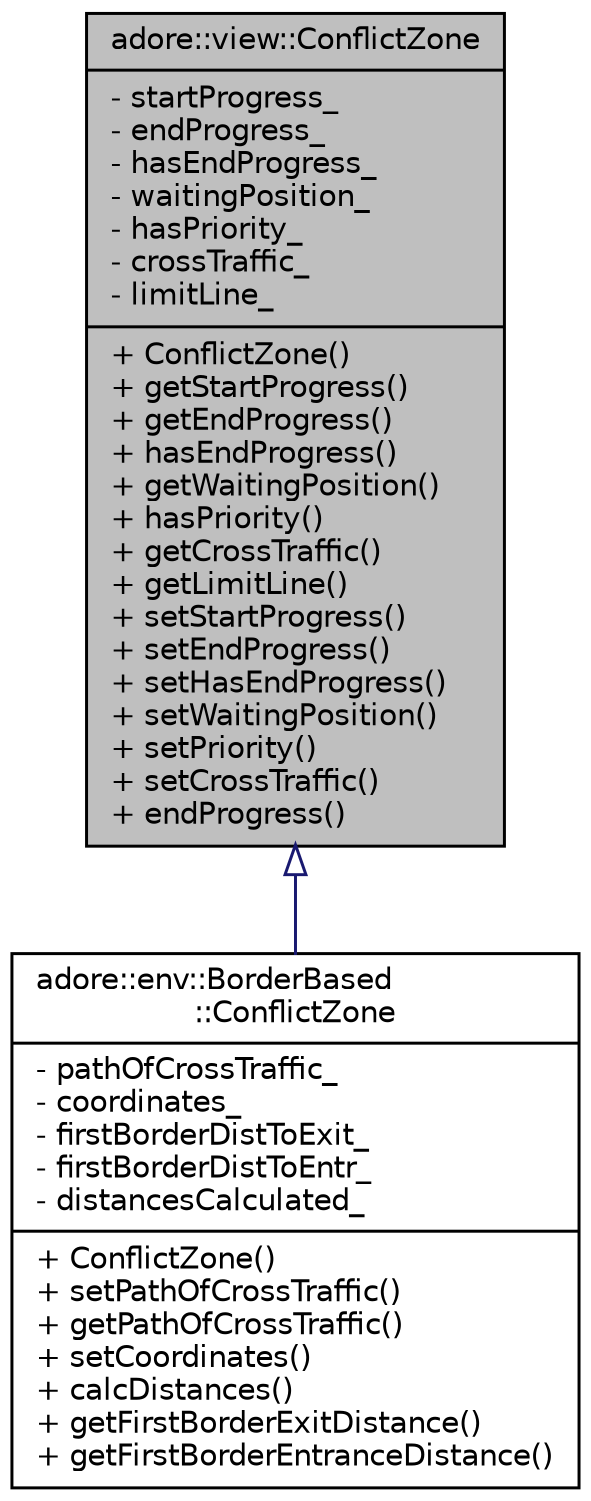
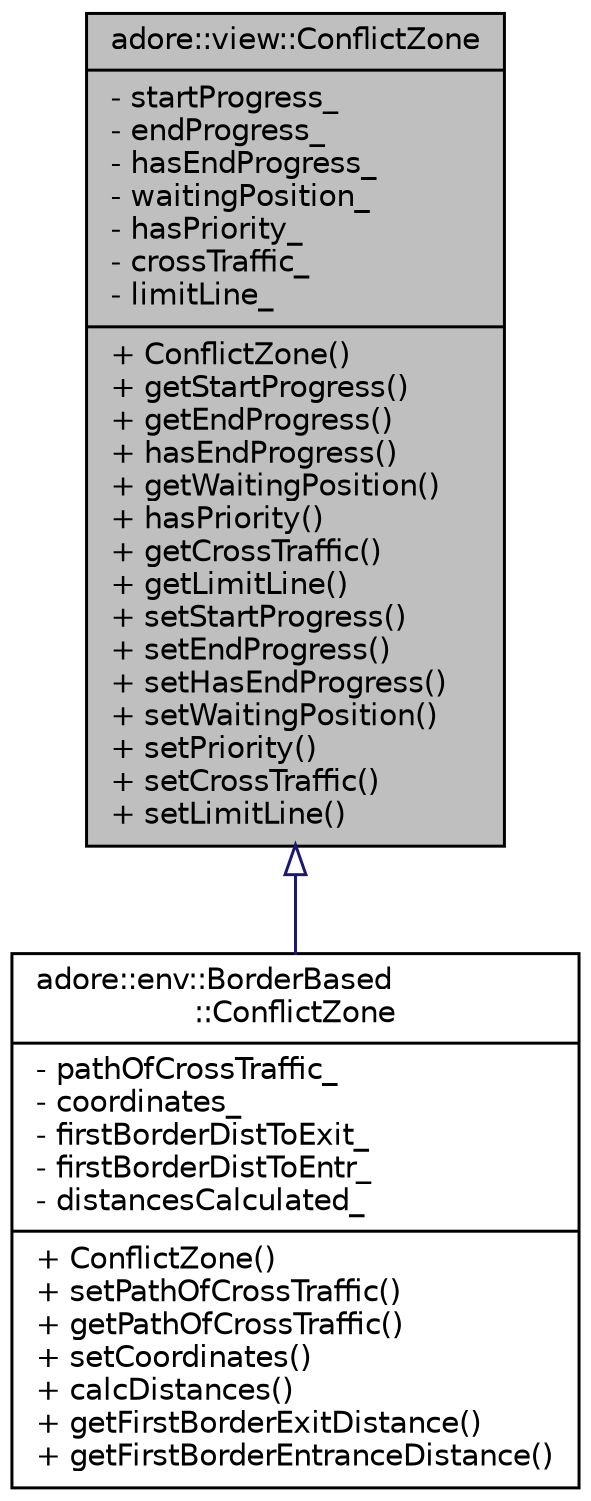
node "adore::view::ConflictZone": text "+ endProgress()" -> "+ setLimitLine()"
